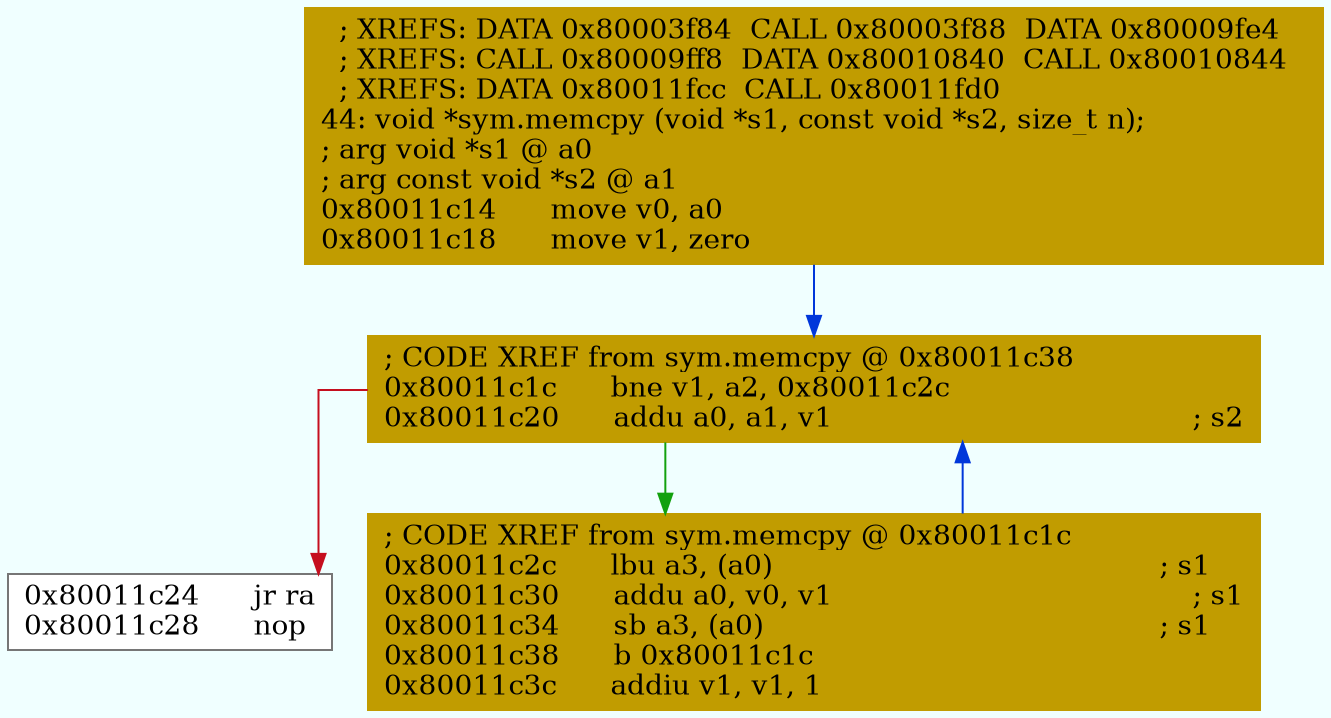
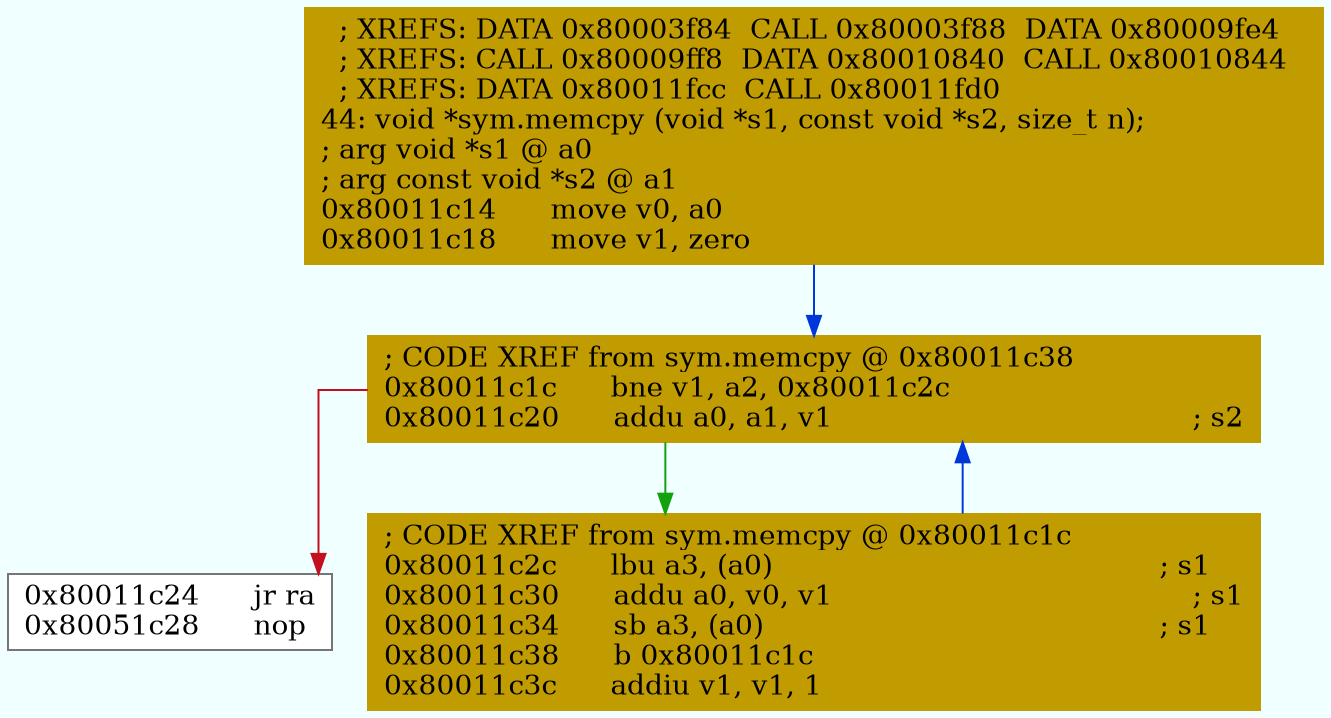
node "0x80011c24      jr ra 0x80011c28      nop": label "0x80011c24      jr ra 0x80011c28      nop" -> "0x80011c24      jr ra 0x80051c28      nop"
